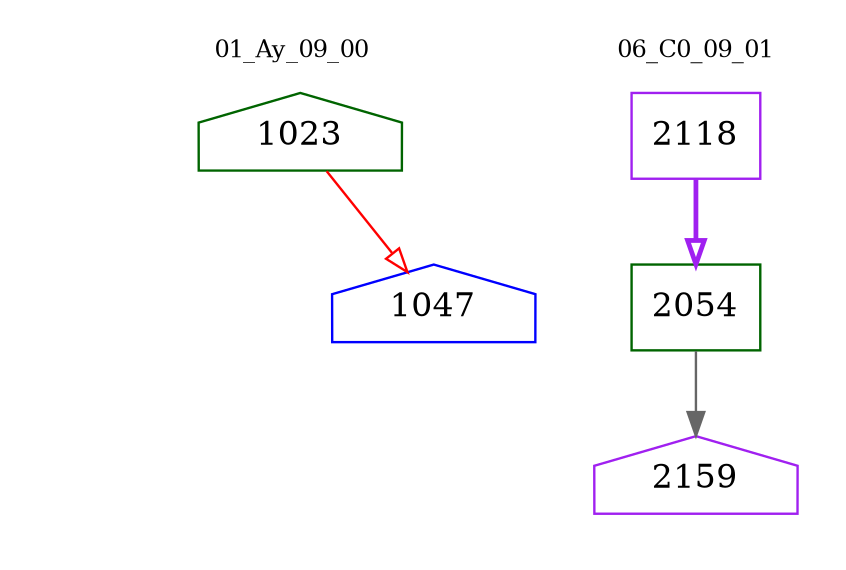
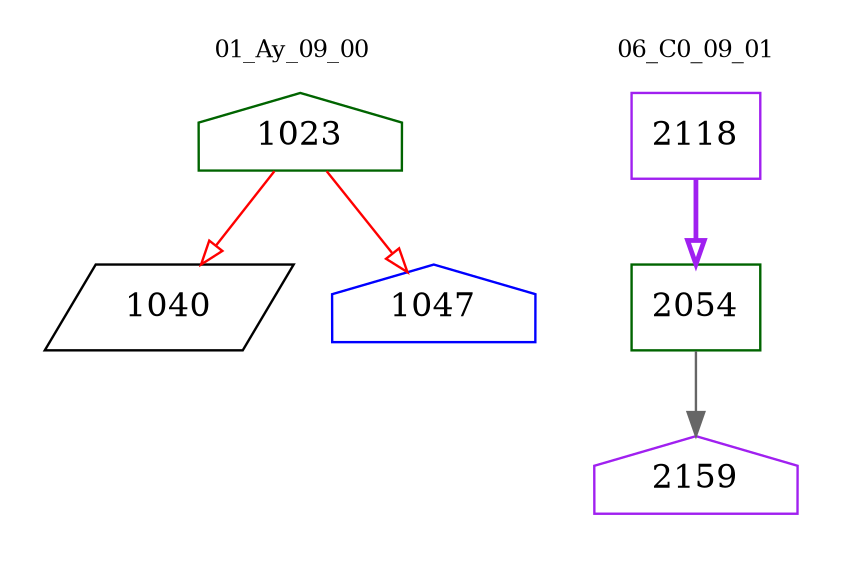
node "1040": added
